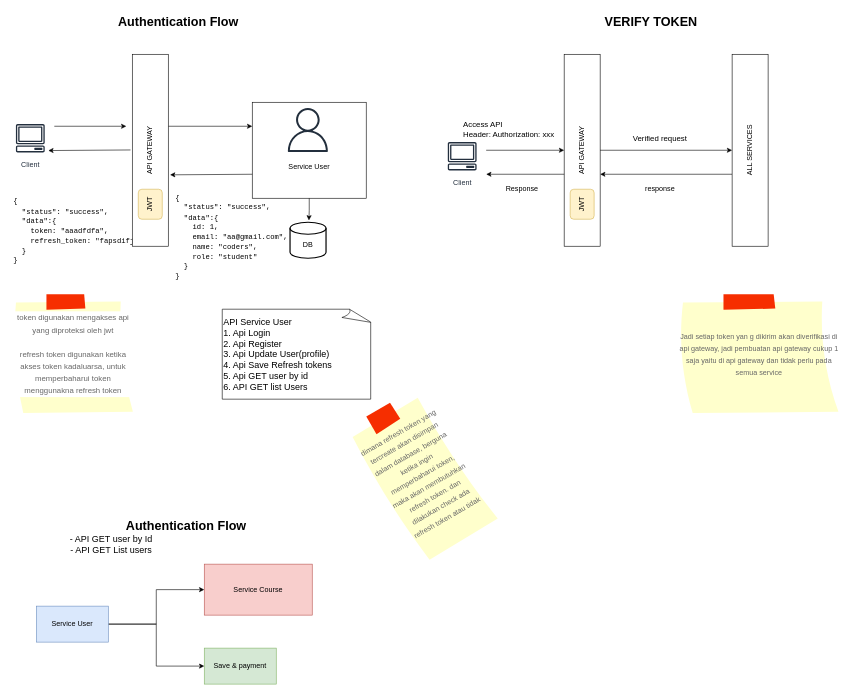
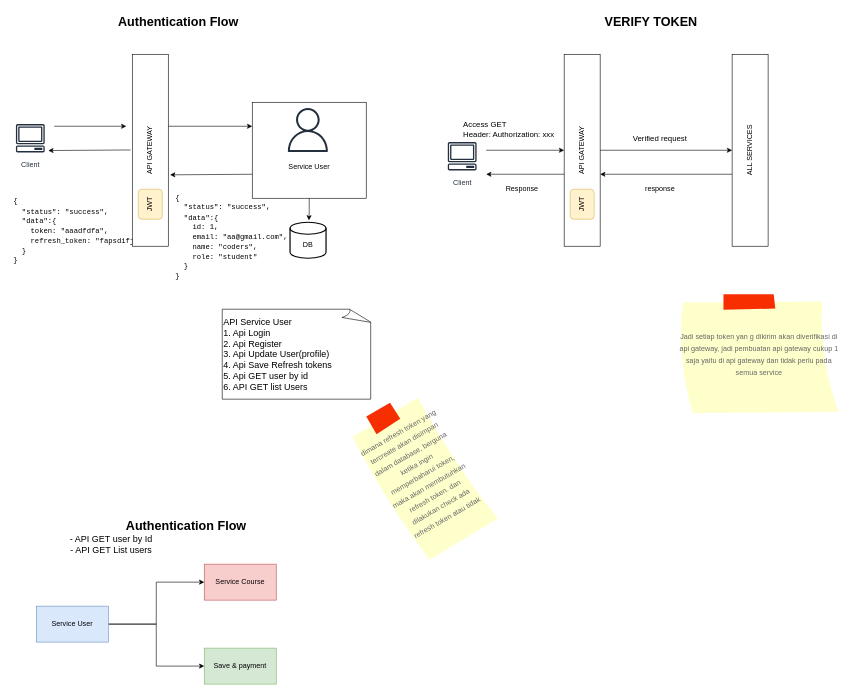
node "Access API Header: Authorization: xxx": label "Access API Header: Authorization: xxx" -> "Access GET Header: Authorization: xxx"
node "token digunakan mengakses api yang diproteksi oleh jwt refresh token digunakan ketika akses token kadaluarsa, untuk memperbaharui token menggunakna refresh token": removed
node "Service Course": size 108x51 -> 72x36
